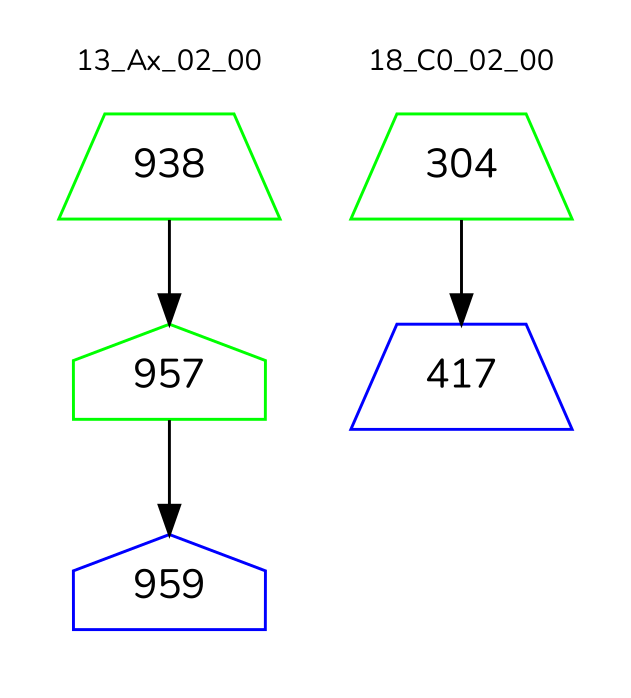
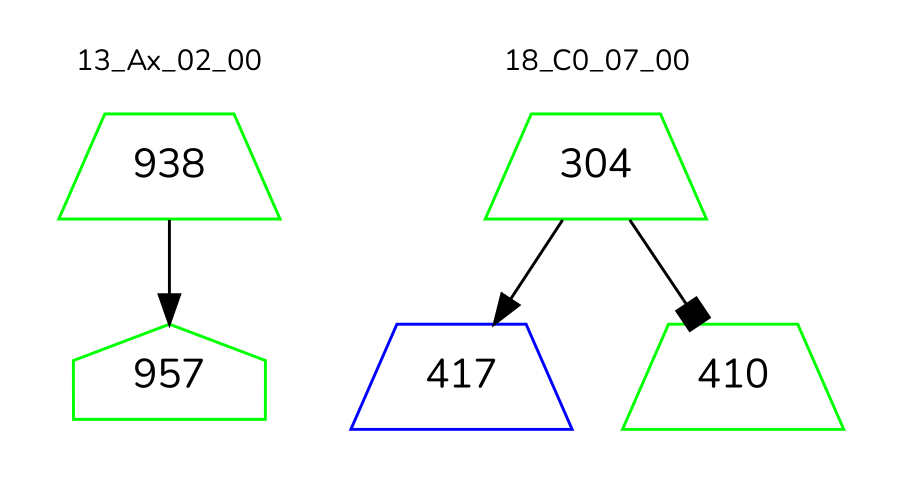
cluster "18_C0_02_00": label "18_C0_02_00" -> "18_C0_07_00"
node "410": added
node "959": removed
